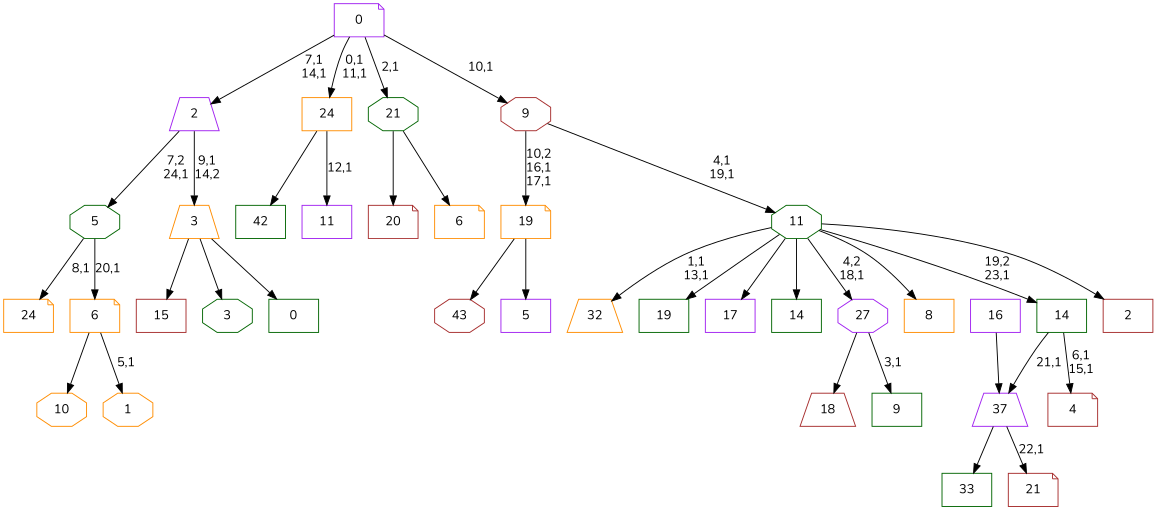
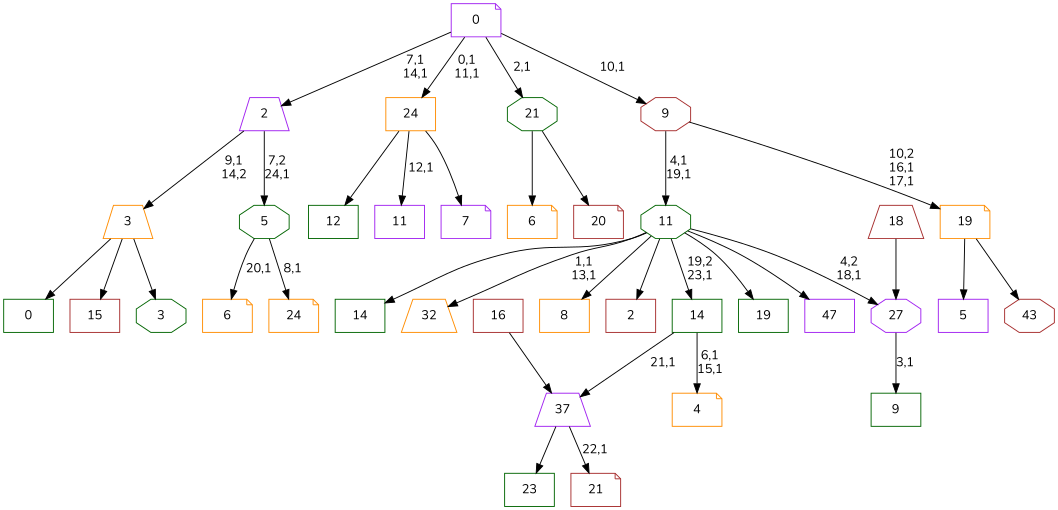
node "42": label "42" -> "12"
node "7": added
node "17": label "17" -> "47"
node "16": color purple -> brown
edge "27" -> "18": reversed
node "10": removed
node "1": removed
node "4": color brown -> darkorange
node "33": label "33" -> "23"
